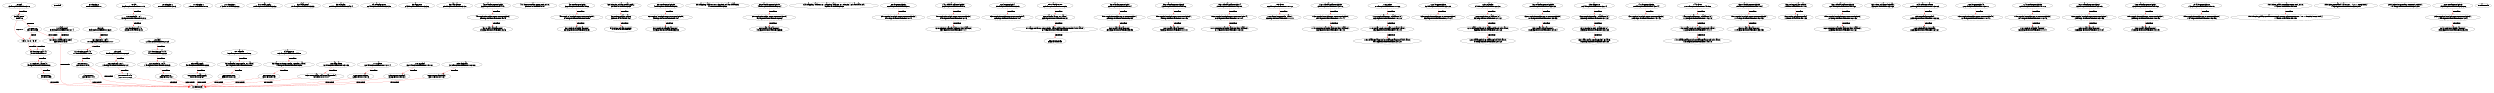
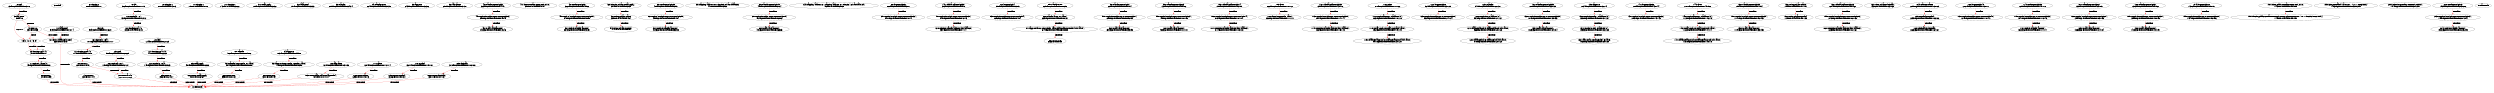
node "7_ return 0; 35-return-5-5": label "7_ return 0; 35-return-5-5" -> "4_ return 0; 35-return-5-5"
edge "18_ return c; 122-return-19-19" -> "0_ exit_node": now "18_ return c; 122-return-19-19" -> "27_ return a % b; 182-return-28-28"
